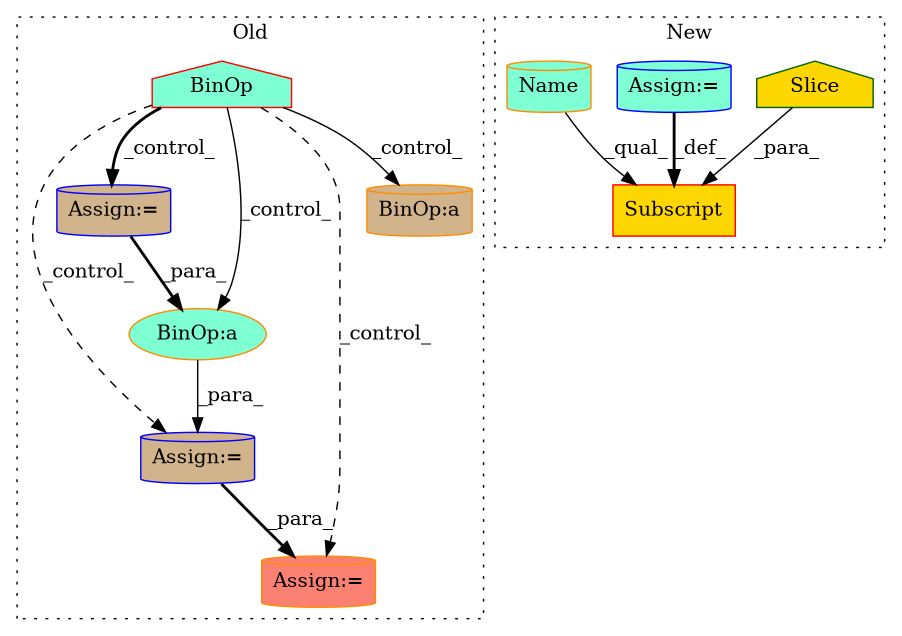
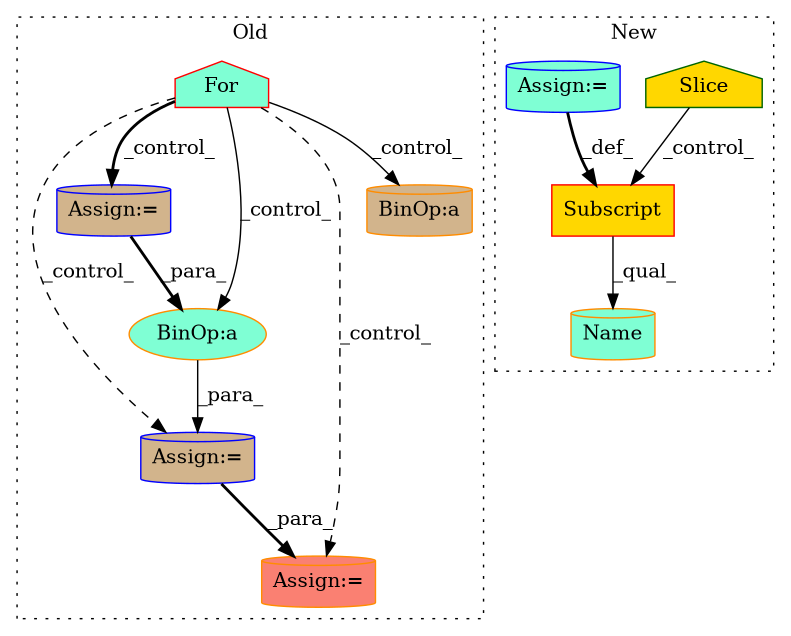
node "BinOp": label "BinOp" -> "For"
edge "Name" -> "Subscript": reversed
edge "Slice" -> "Subscript": label "_para_" -> "_control_"
